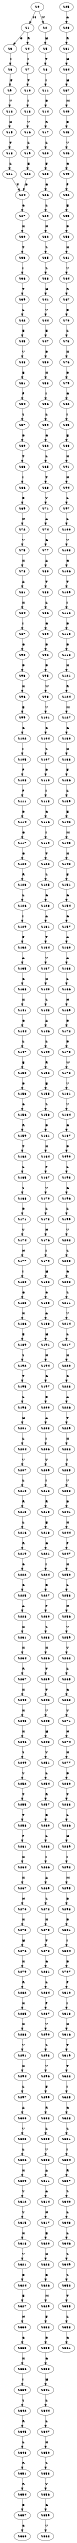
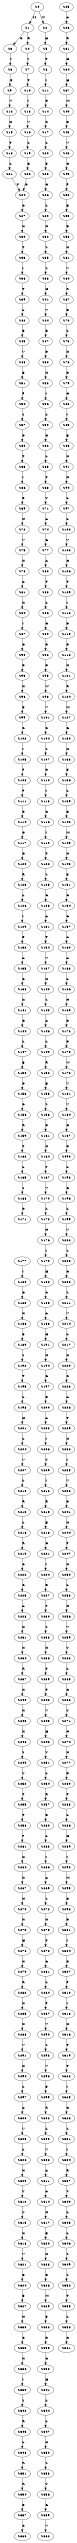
node "S174": removed
node "S707": label "S707" -> "S307"
